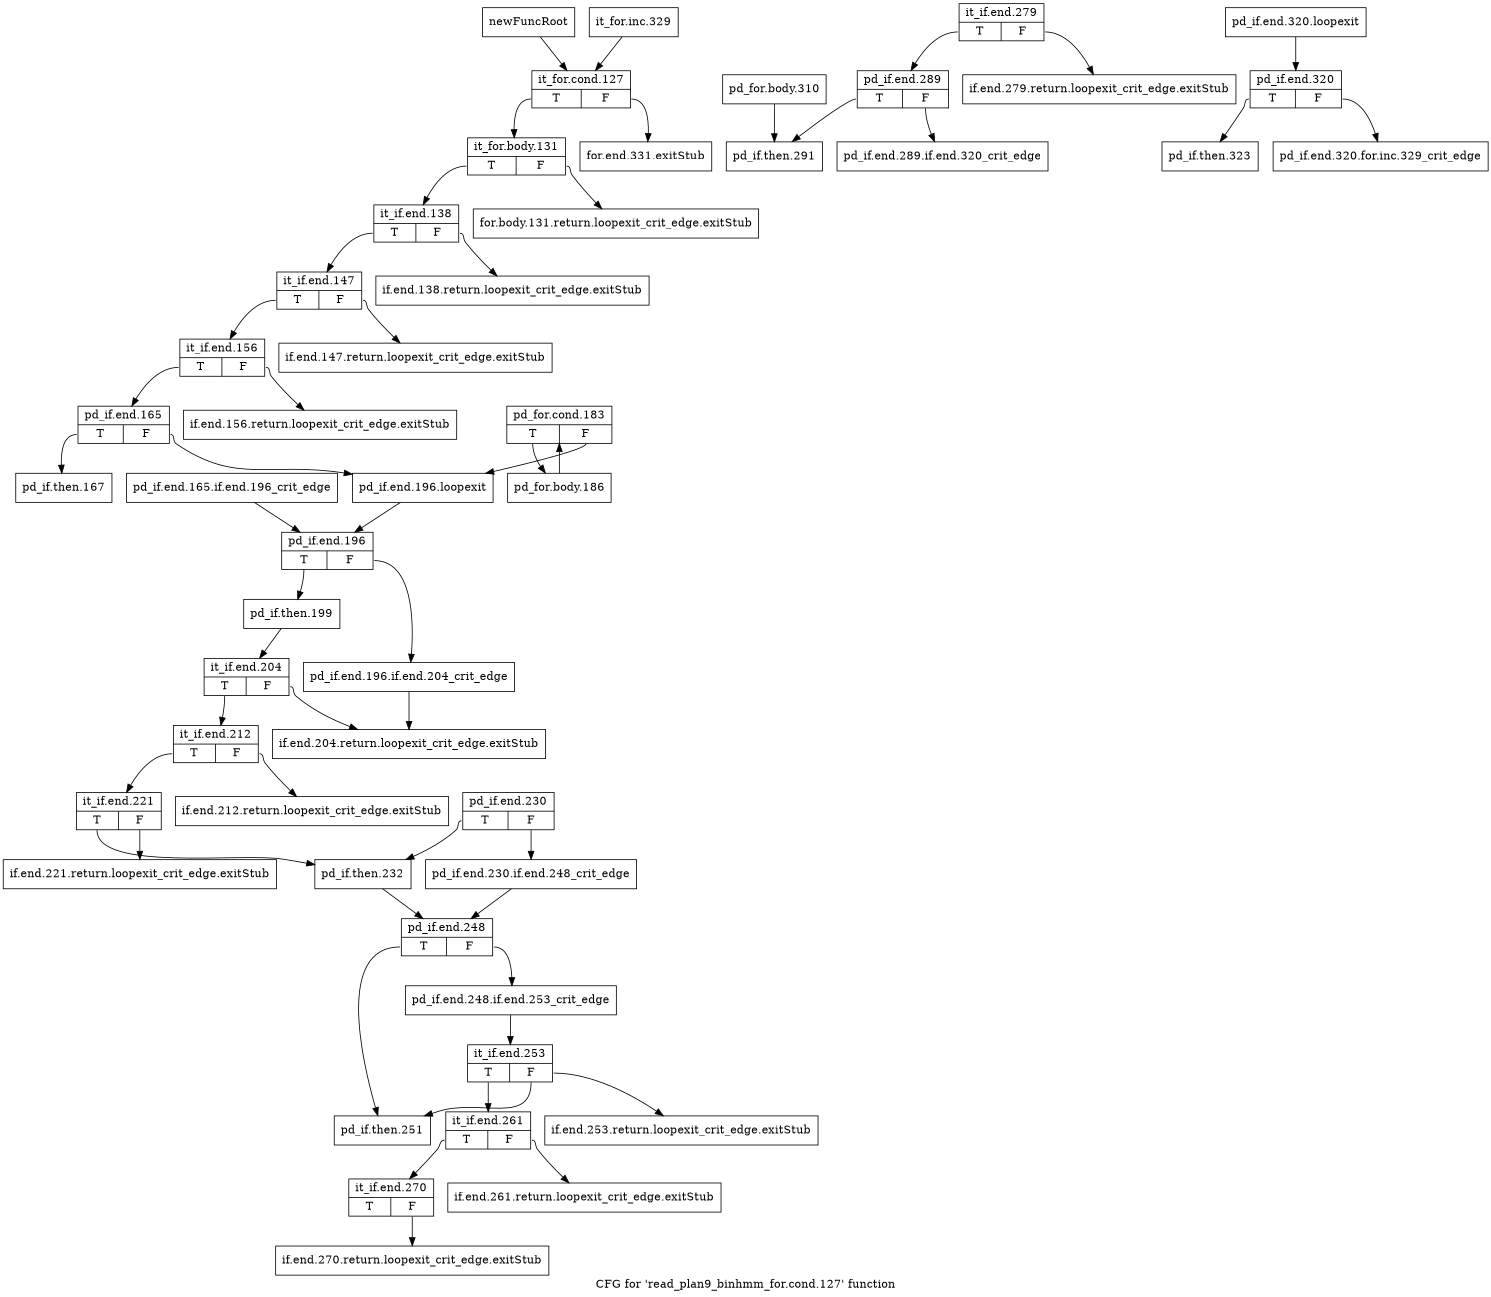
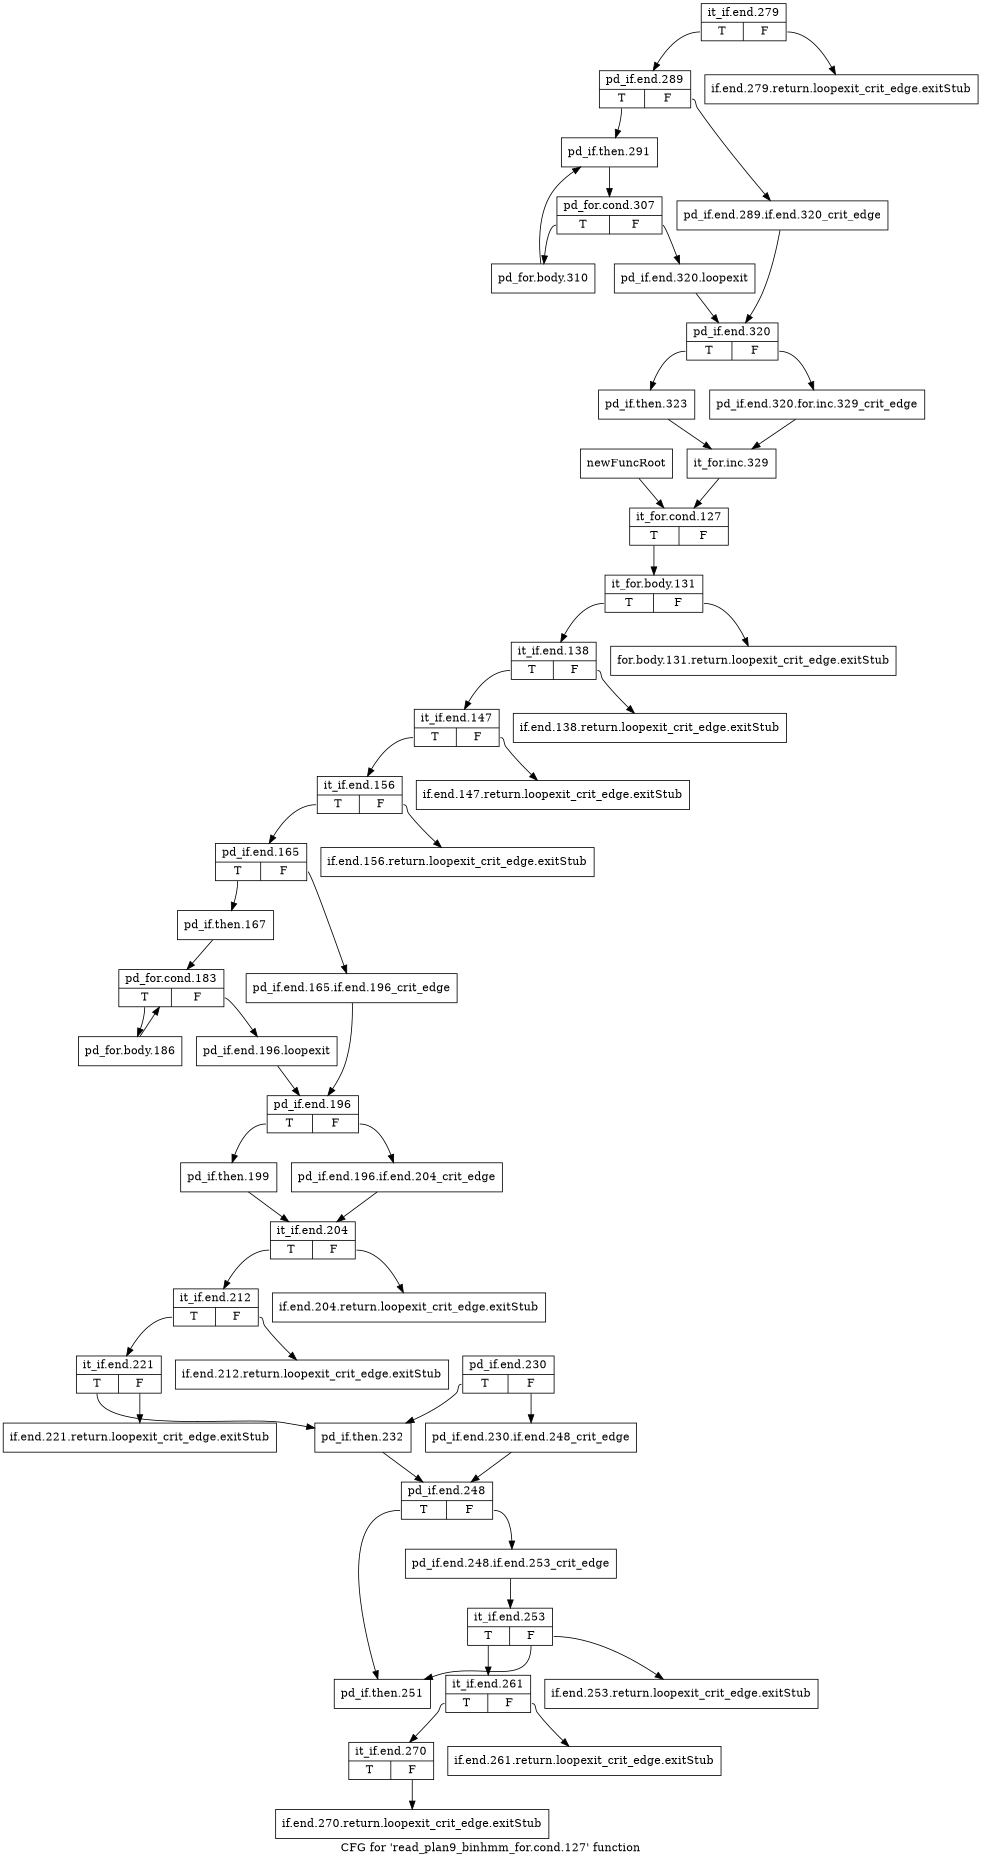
node "for.end.331.exitStub": removed
node "pd_for.cond.307": added
edge "pd_if.end.289.if.end.320_crit_edge" -> "pd_if.end.320": added
edge "pd_if.then.323" -> "it_for.inc.329": added
edge "pd_if.end.320.for.inc.329_crit_edge" -> "it_for.inc.329": added
edge "pd_if.end.165" -> "pd_if.end.196.loopexit": now "pd_if.end.165" -> "pd_if.end.165.if.end.196_crit_edge"
edge "pd_if.end.196.if.end.204_crit_edge" -> "if.end.204.return.loopexit_crit_edge.exitStub": now "pd_if.end.196.if.end.204_crit_edge" -> "it_if.end.204"
edge "pd_if.then.167" -> "pd_for.cond.183": added
